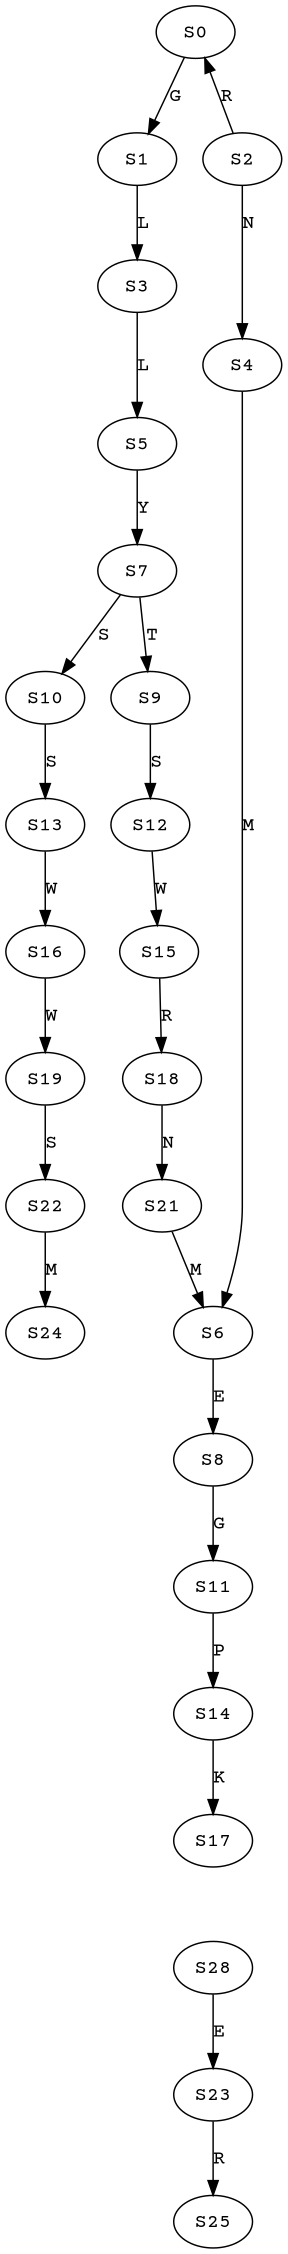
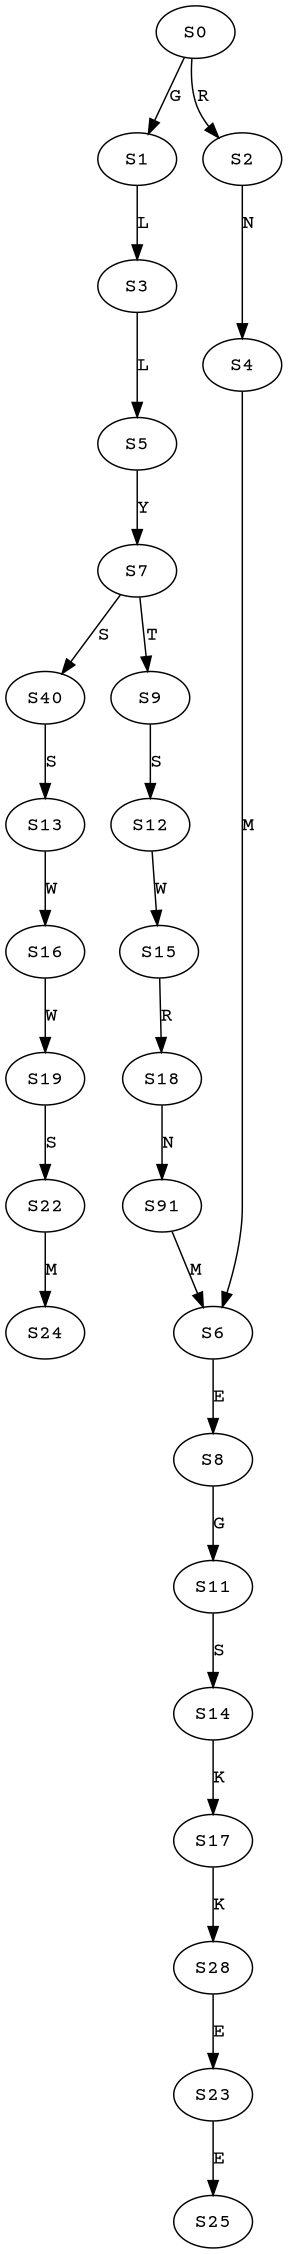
edge "S2" -> "S0": reversed
node "S10": label "S10" -> "S40"
node "S21": label "S21" -> "S91"
edge "S11" -> "S14": label "P" -> "S"
edge "S17" -> "S28": added, label "K"
edge "S23" -> "S25": label "R" -> "E"
